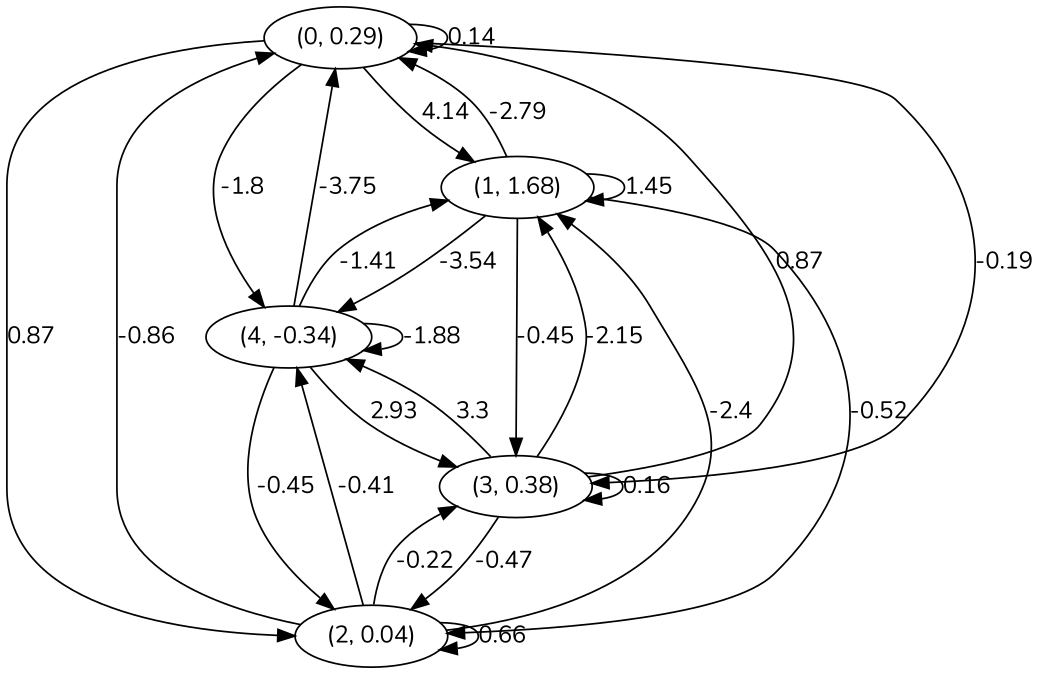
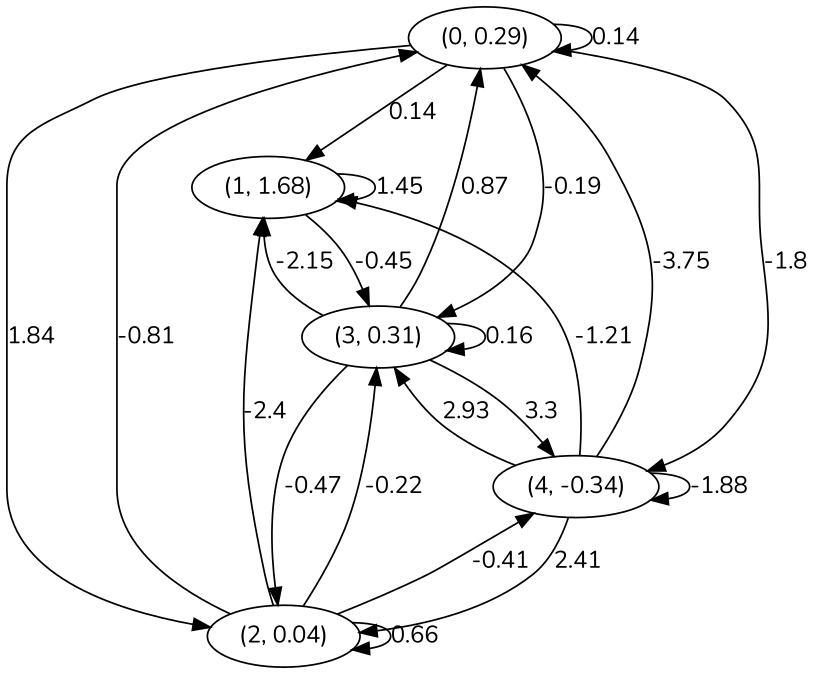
edge "(1, 1.68)" -> "(0, 0.29)": removed, label "-2.79"
edge "(0, 0.29)" -> "(1, 1.68)": label "4.14" -> "0.14"
edge "(4, -0.34)" -> "(1, 1.68)": label "-1.41" -> "-1.21"
edge "(1, 1.68)" -> "(4, -0.34)": removed, label "-3.54"
edge "(0, 0.29)" -> "(2, 0.04)": label "0.87" -> "1.84"
edge "(2, 0.04)" -> "(0, 0.29)": label "-0.86" -> "-0.81"
edge "(1, 1.68)" -> "(2, 0.04)": removed, label "-0.52"
edge "(4, -0.34)" -> "(2, 0.04)": label "-0.45" -> "2.41"
node "(3, 0.38)": label "(3, 0.38)" -> "(3, 0.31)"
